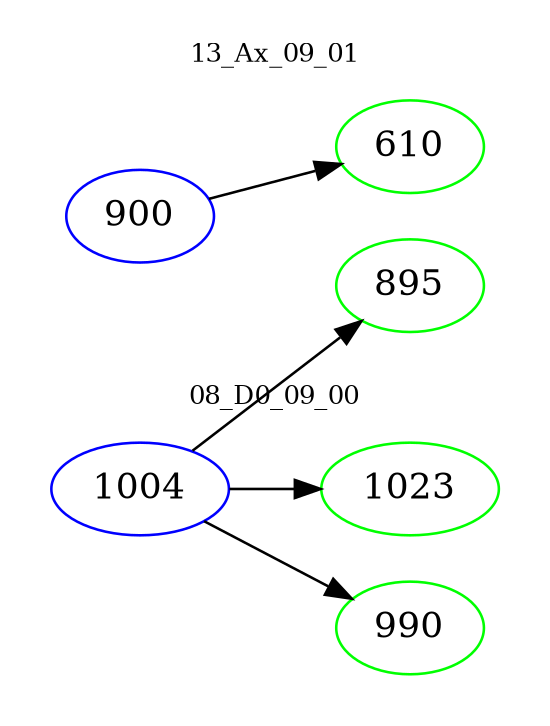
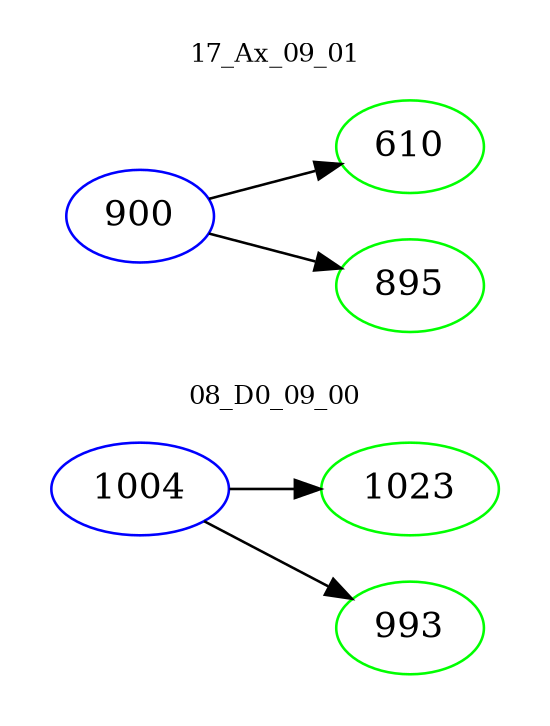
cluster "13_Ax_09_01": label "13_Ax_09_01" -> "17_Ax_09_01"
edge "1004" -> "895": now "900" -> "895"
node "990": label "990" -> "993"
